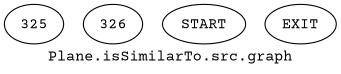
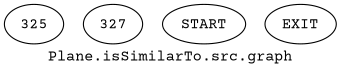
node "326": removed
node "327": added
